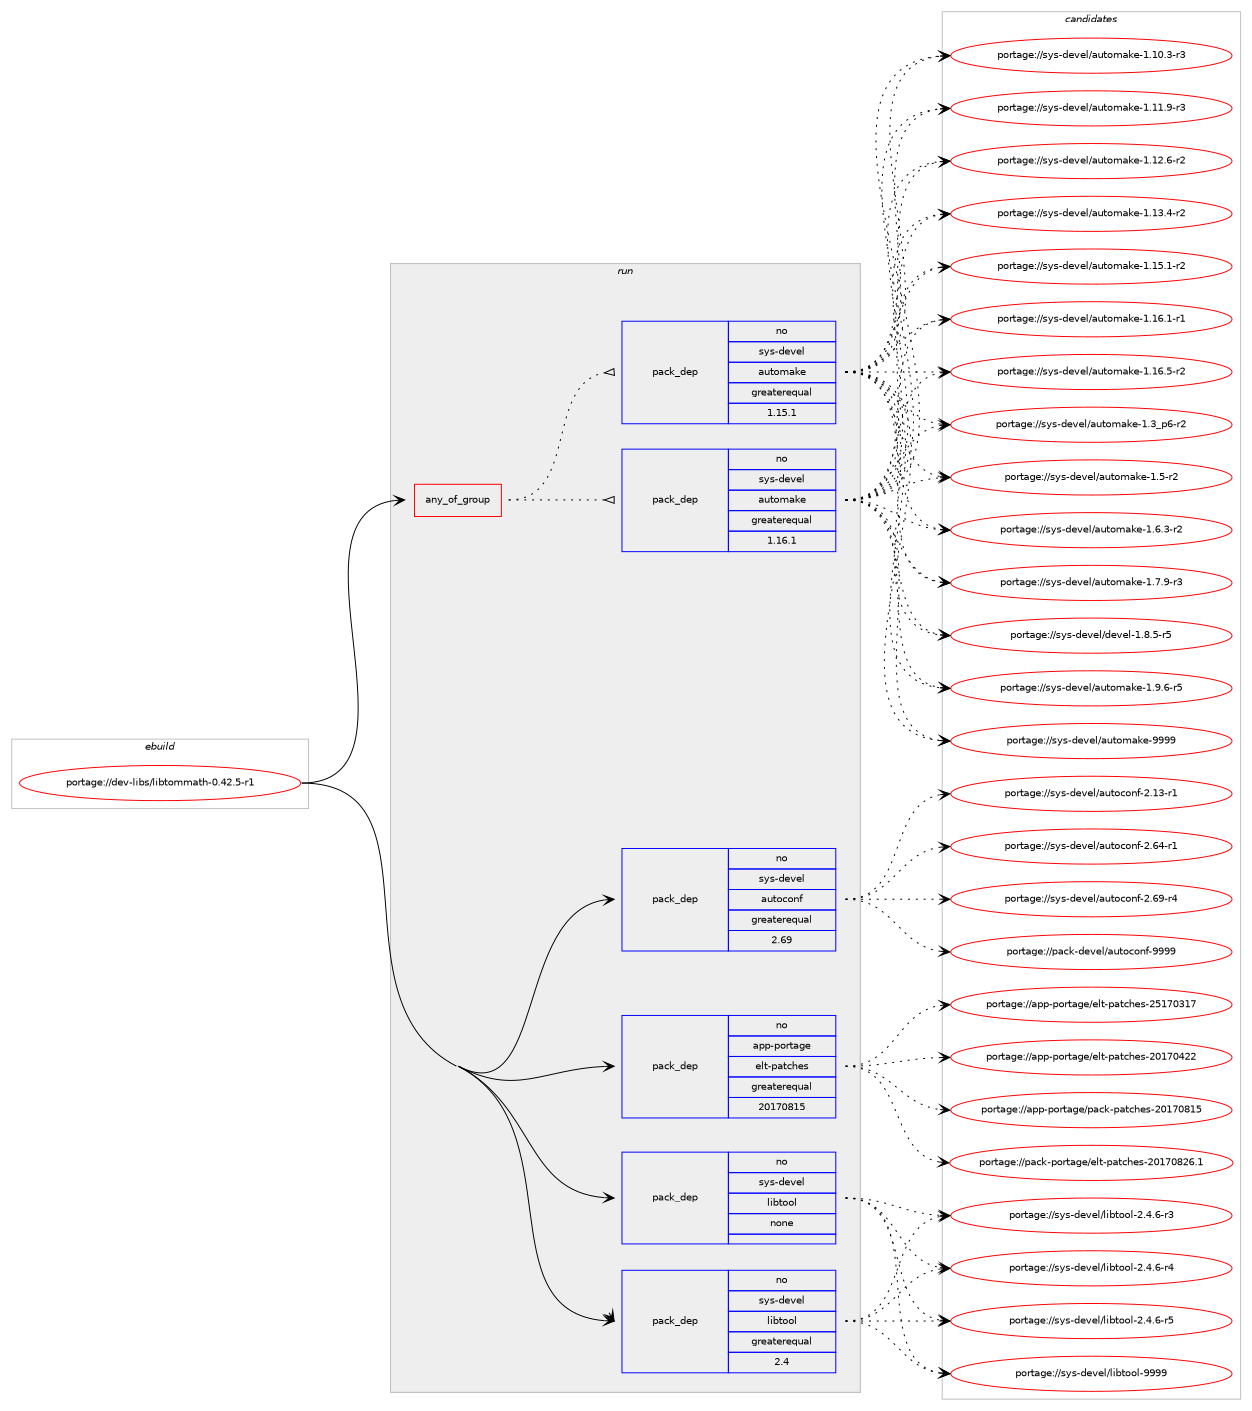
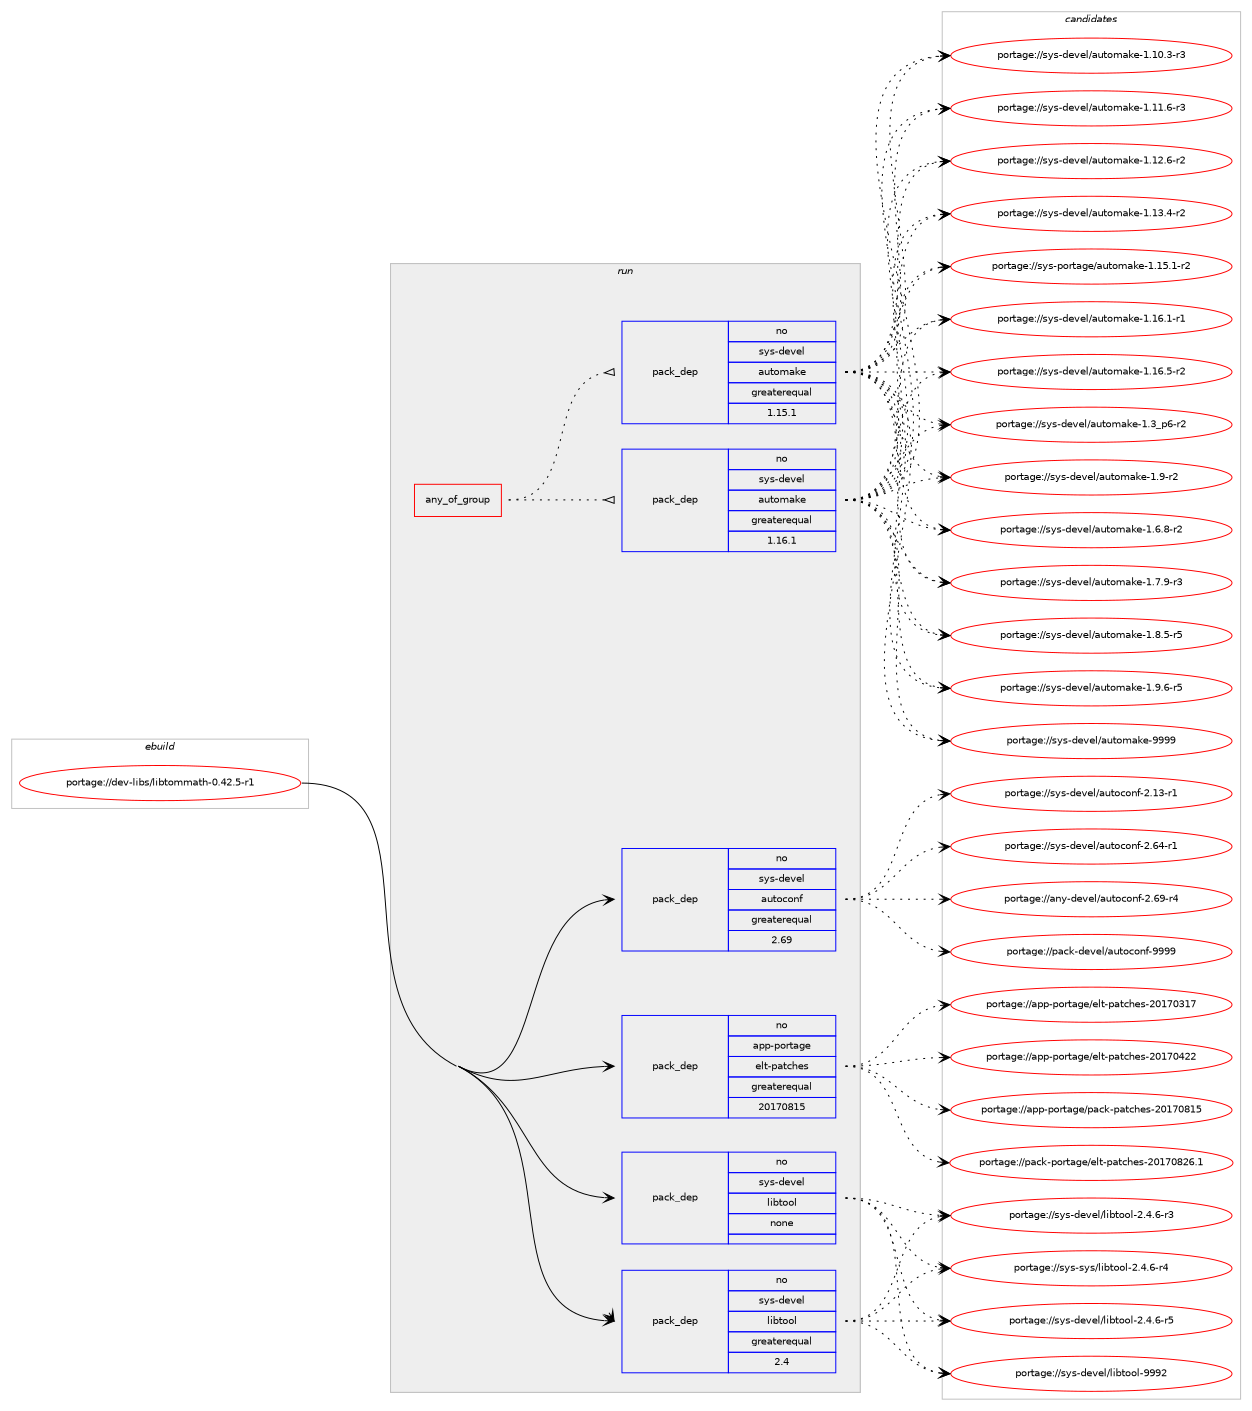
node "portage://sys-devel/automake-1.11.9-r3": label "portage://sys-devel/automake-1.11.9-r3" -> "portage://sys-devel/automake-1.11.6-r3"
node "portage://sys-devel/automake-1.15.1-r2": label "portage://sys-devel/automake-1.15.1-r2" -> "portage://sys-portage/automake-1.15.1-r2"
node "portage://sys-devel/automake-1.5-r2": label "portage://sys-devel/automake-1.5-r2" -> "portage://sys-devel/automake-1.9-r2"
node "portage://sys-devel/automake-1.6.3-r2": label "portage://sys-devel/automake-1.6.3-r2" -> "portage://sys-devel/automake-1.6.8-r2"
node "portage://sys-devel/devel-1.8.5-r5": label "portage://sys-devel/devel-1.8.5-r5" -> "portage://sys-devel/automake-1.8.5-r5"
edge "portage://dev-libs/libtommath-0.42.5-r1" -> "any_of_group": removed
node "portage://sys-devel/autoconf-2.69-r4": label "portage://sys-devel/autoconf-2.69-r4" -> "portage://any-devel/autoconf-2.69-r4"
node "portage://app-portage/elt-patches-25170317": label "portage://app-portage/elt-patches-25170317" -> "portage://app-portage/elt-patches-20170317"
node "portage://sys-devel/libtool-2.4.6-r4": label "portage://sys-devel/libtool-2.4.6-r4" -> "portage://sys-sys/libtool-2.4.6-r4"
node "portage://sys-devel/libtool-9999": label "portage://sys-devel/libtool-9999" -> "portage://sys-devel/libtool-9992"
